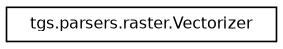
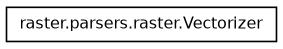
node "tgs.parsers.raster.Vectorizer": label "tgs.parsers.raster.Vectorizer" -> "raster.parsers.raster.Vectorizer"
